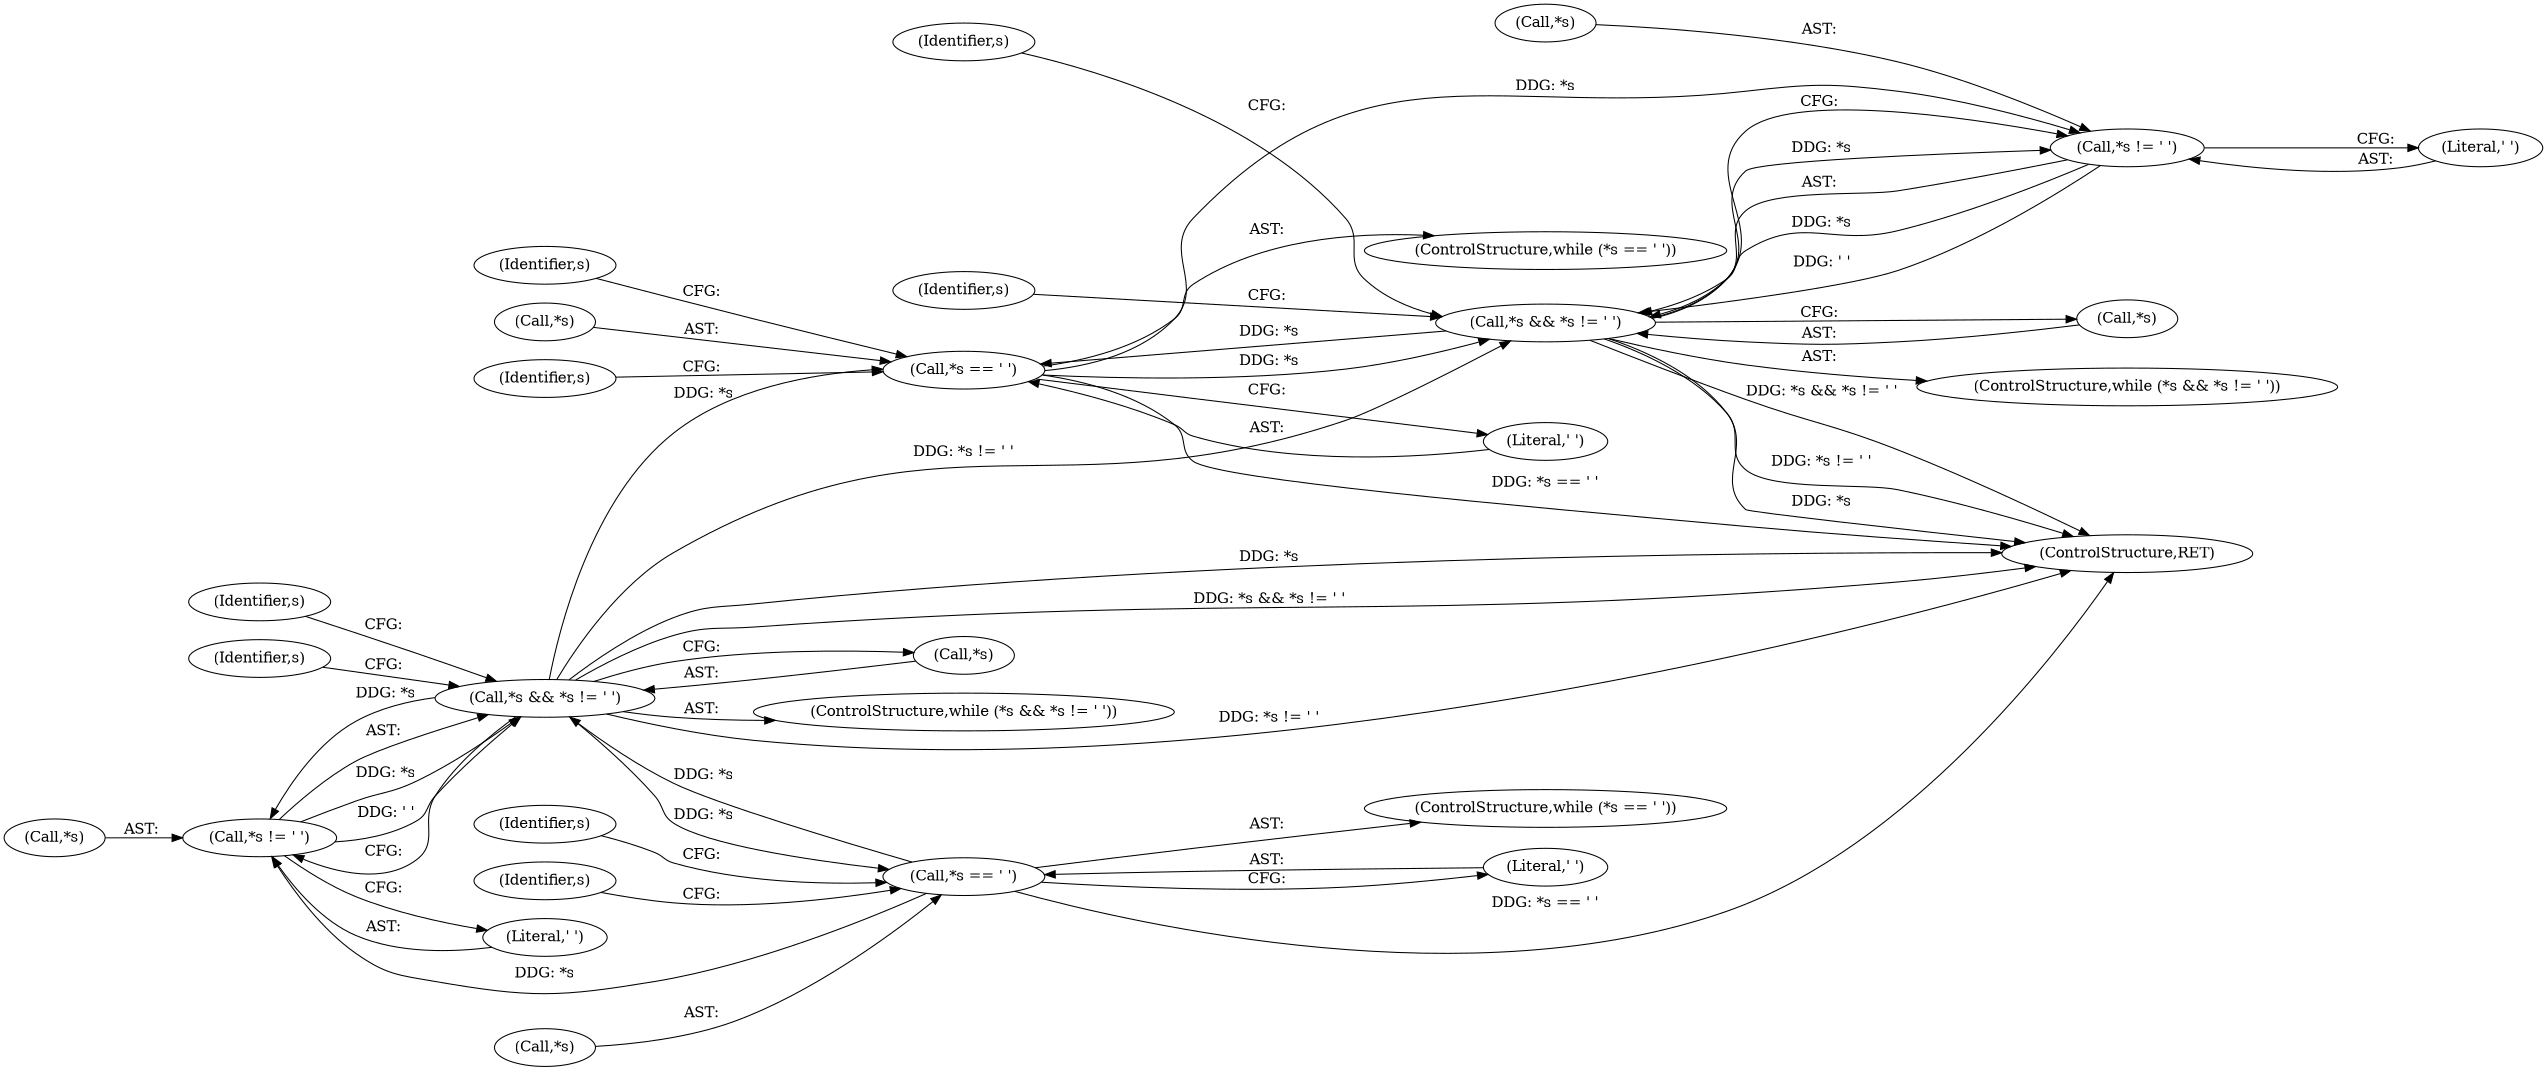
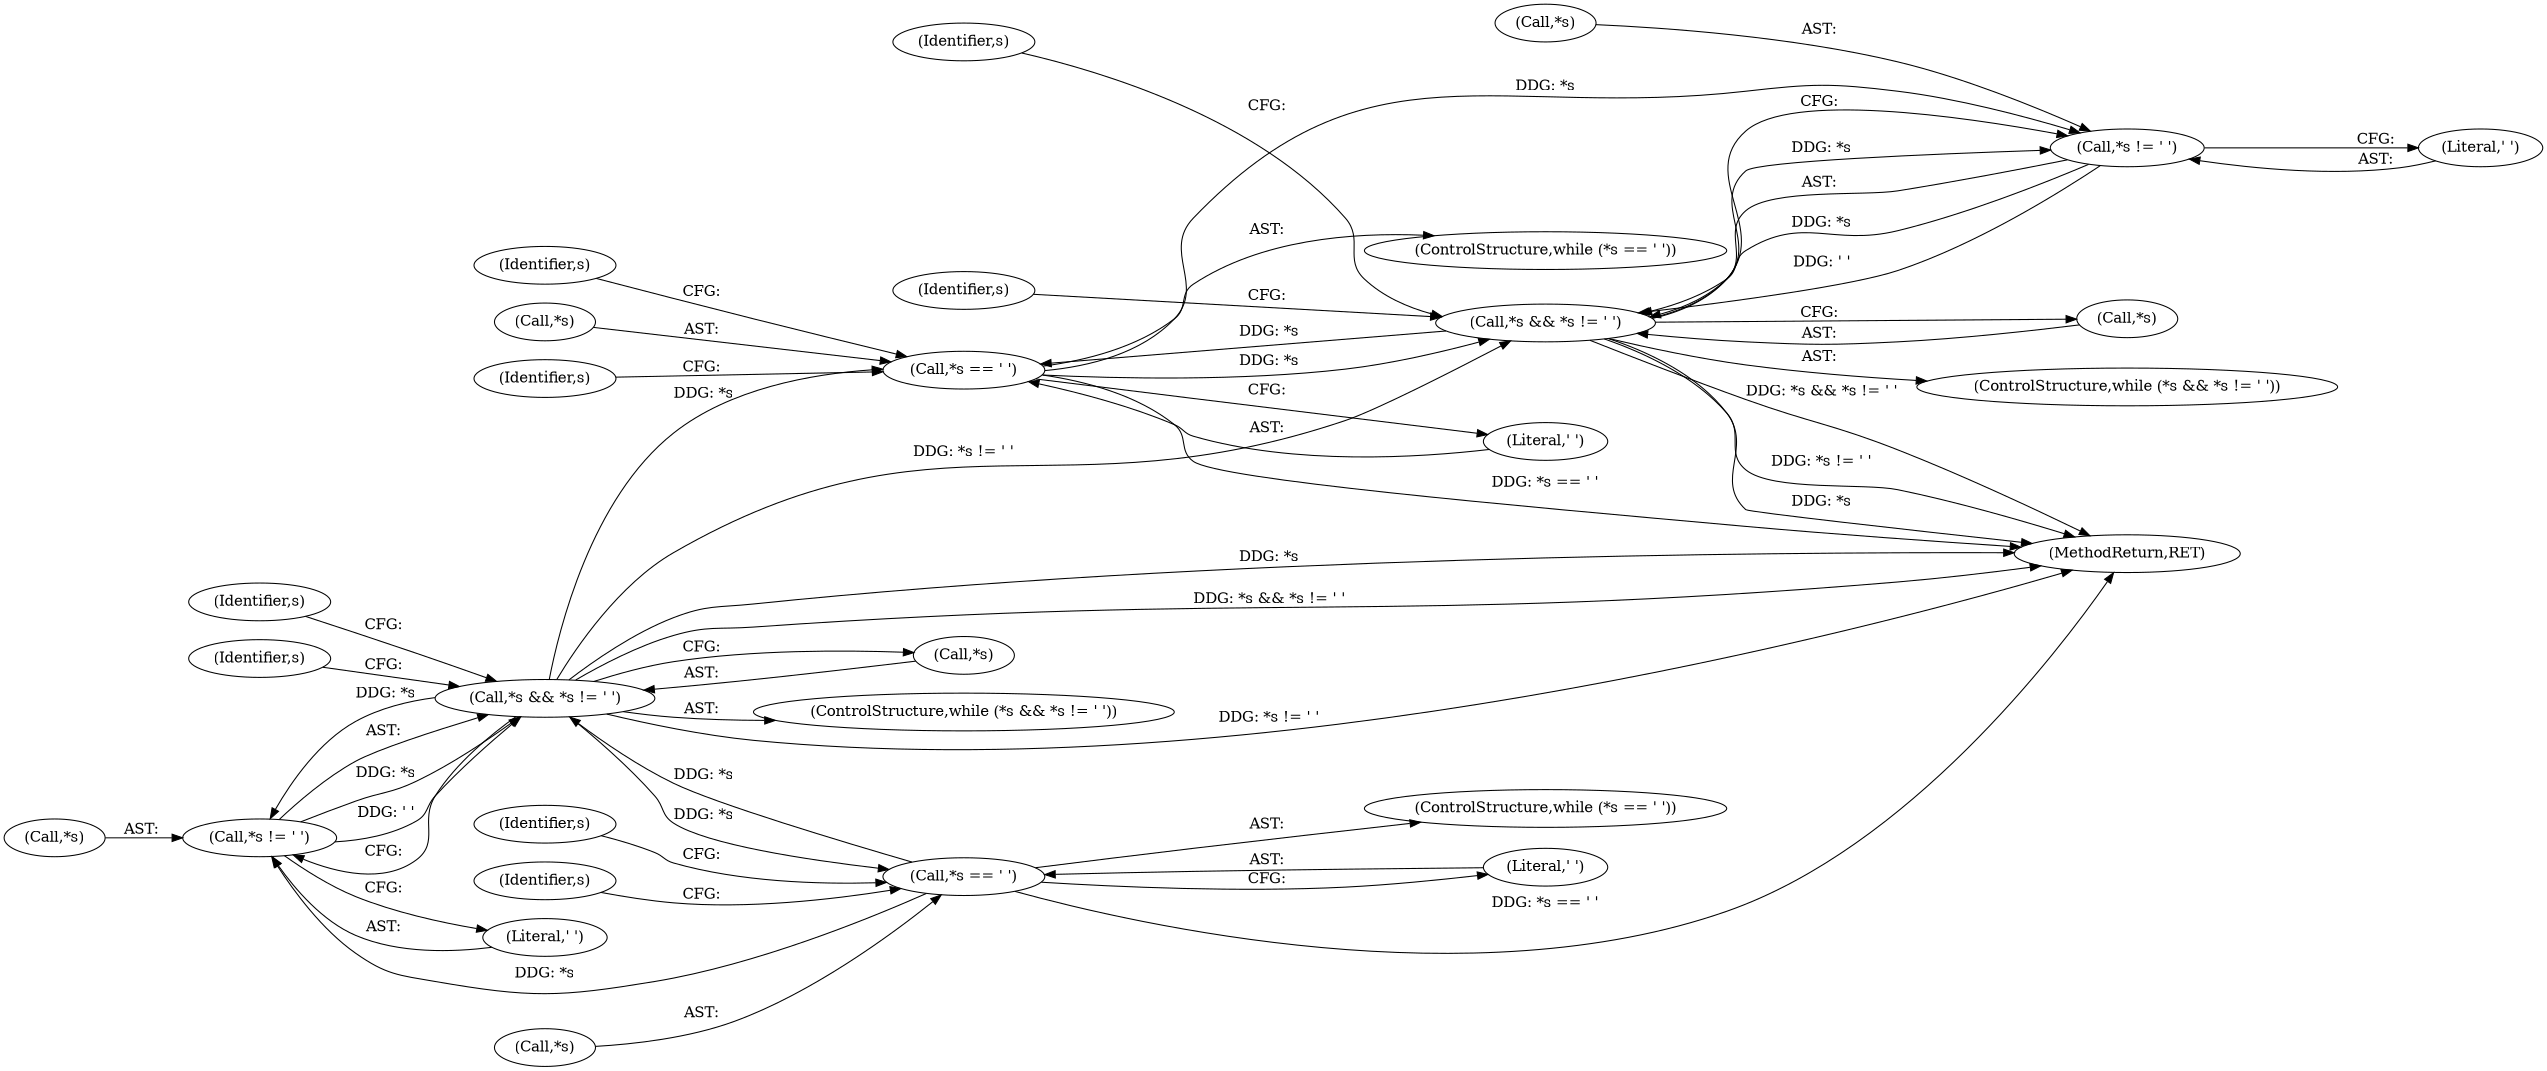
node "(ControlStructure,RET)": label "(ControlStructure,RET)" -> "(MethodReturn,RET)"
